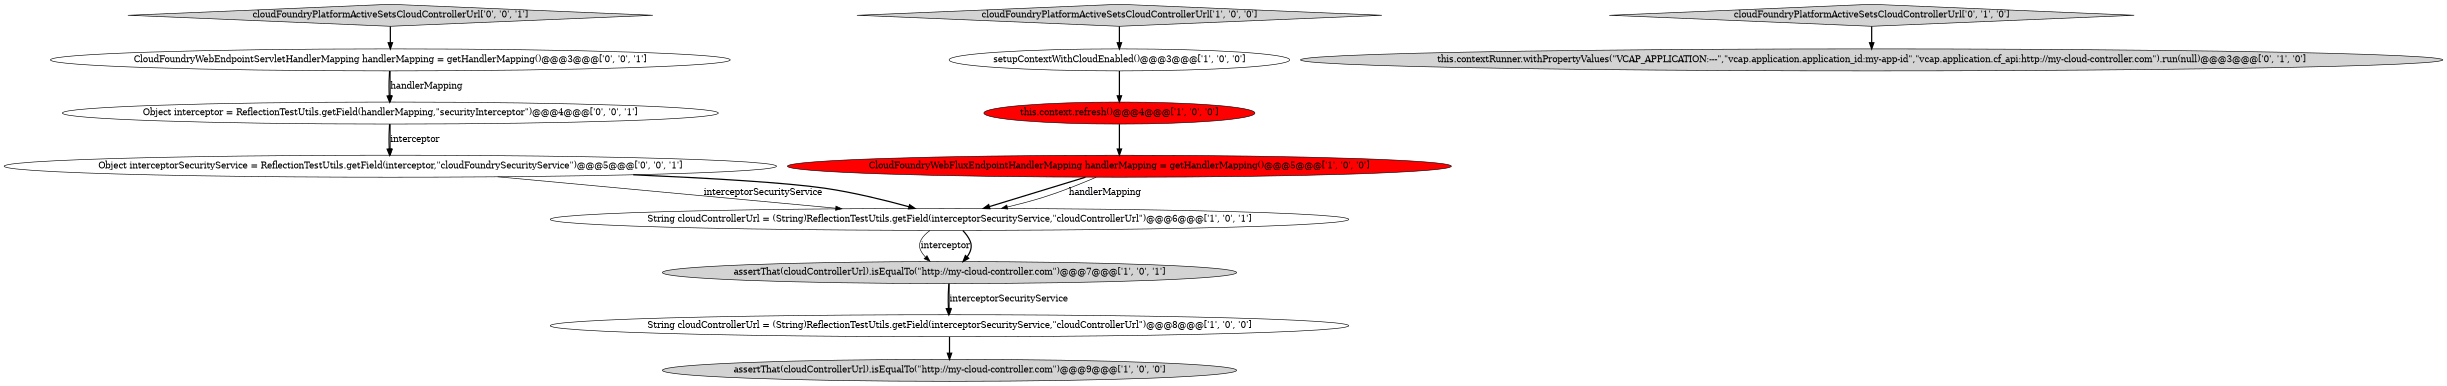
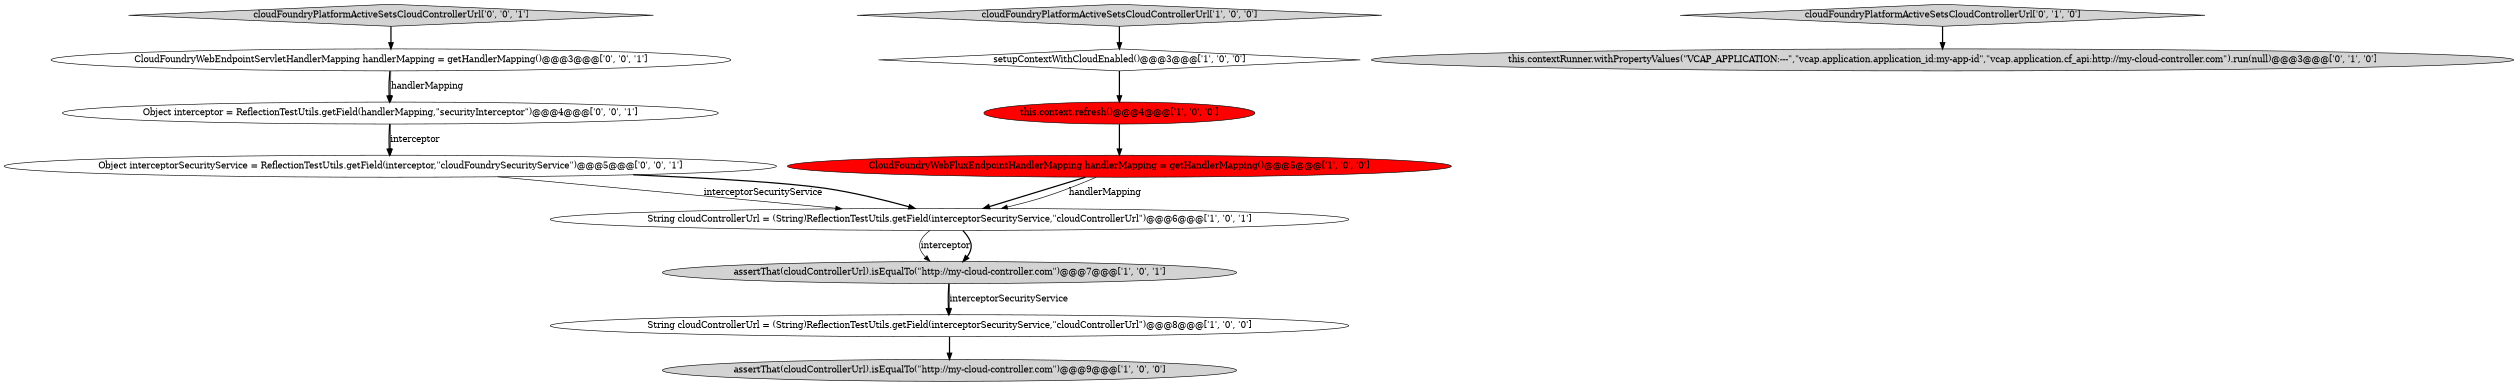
node "setupContextWithCloudEnabled()@@@3@@@['1', '0', '0']": shape ellipse -> diamond
